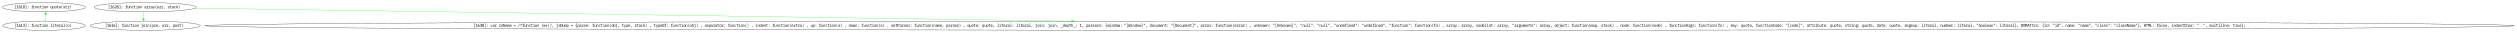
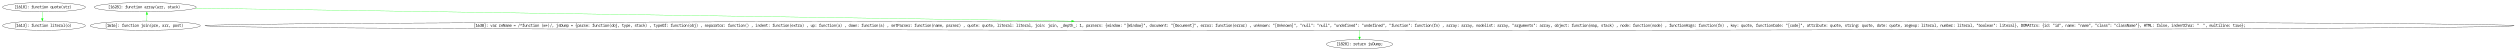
edge "[1628]: function array(arr, stack)" -> "[1616]: function join(pre, arr, post)": reversed
edge "[1613]: function literal(o)" -> "[1610]: function quote(str)": reversed
node "[1820]: return jsDump;": added
